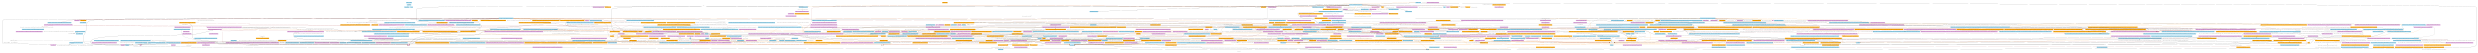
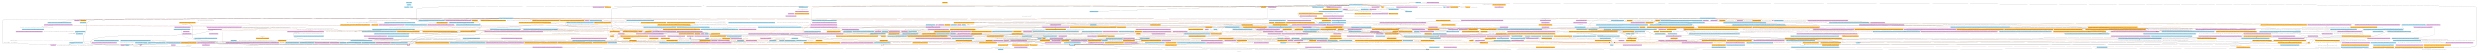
node "_ZNKSt9_IdentityI5TupleEclERKS0_": fillcolor white -> orange
